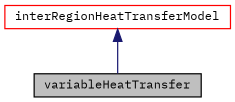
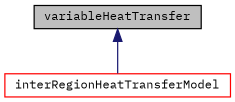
edge "variableHeatTransfer" -> "interRegionHeatTransferModel": reversed
